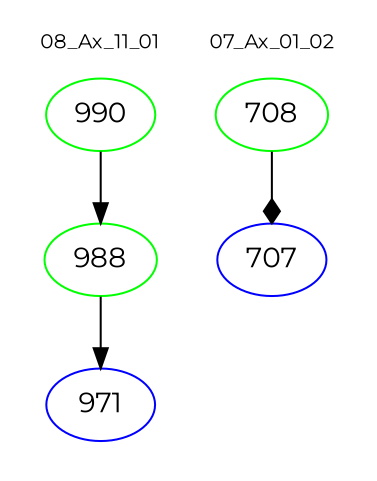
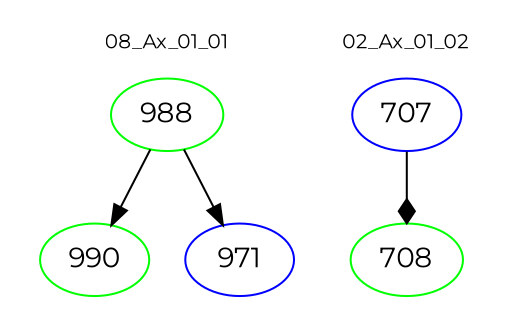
cluster "08_Ax_11_01": label "08_Ax_11_01" -> "08_Ax_01_01"
cluster "07_Ax_01_02": label "07_Ax_01_02" -> "02_Ax_01_02"
edge "708" -> "707": reversed
edge "990" -> "988": reversed
